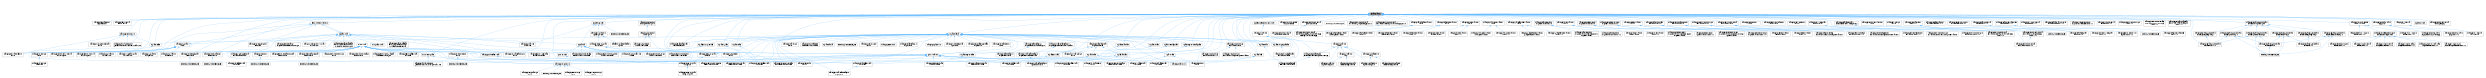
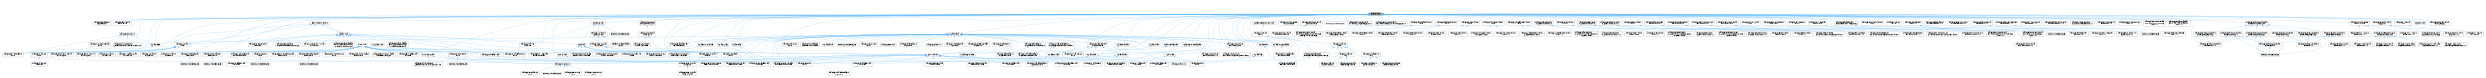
node "ore::data::BondOption ::build": label "ore::data::BondOption ::build" -> "ore::data::DummyMarket ::build"
